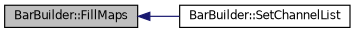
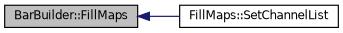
node "BarBuilder::SetChannelList": label "BarBuilder::SetChannelList" -> "FillMaps::SetChannelList"
